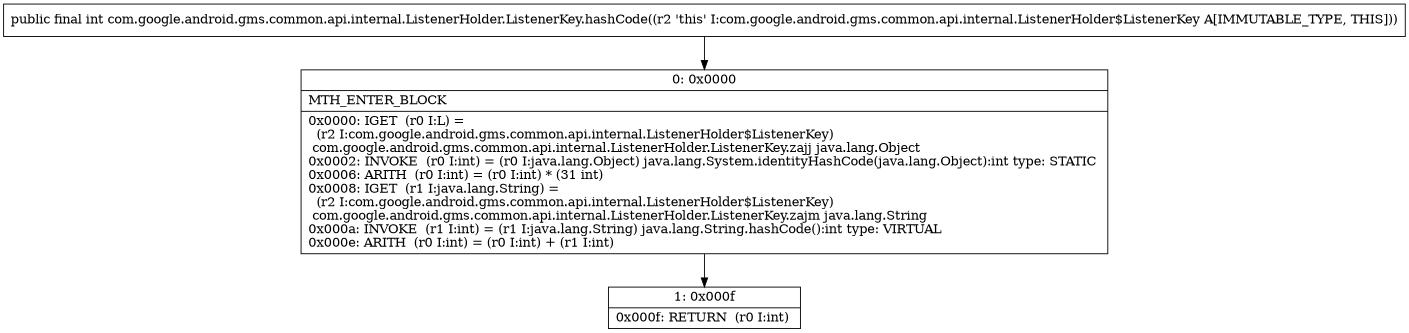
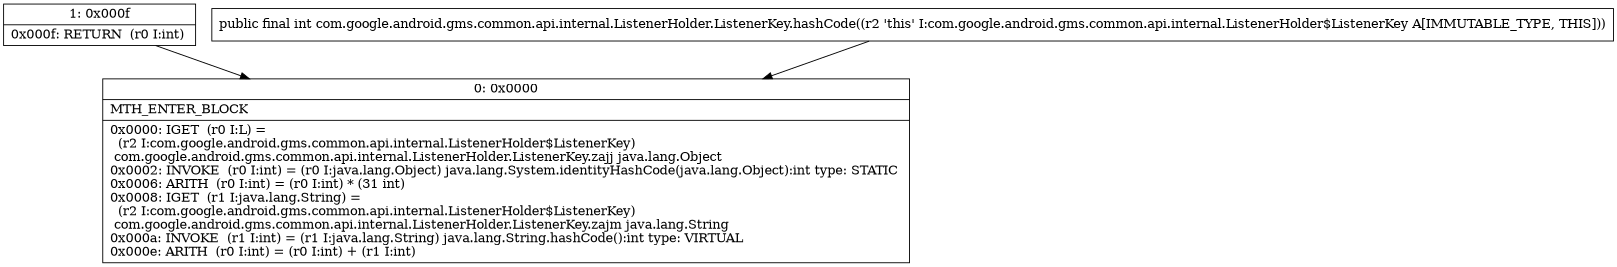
edge "0: 0x0000" -> "1: 0x000f": reversed
